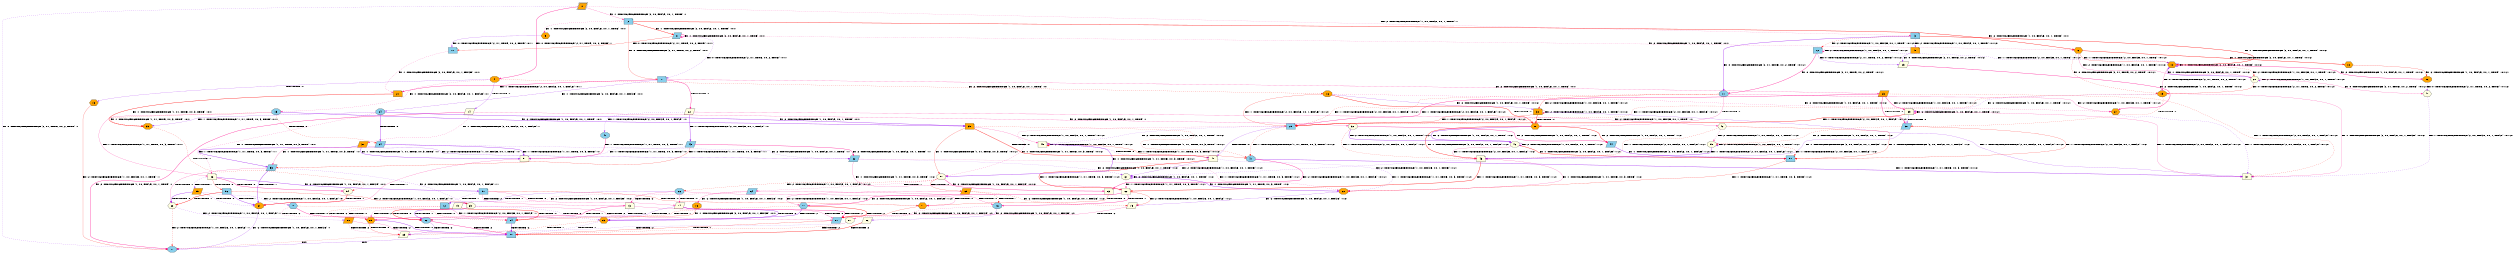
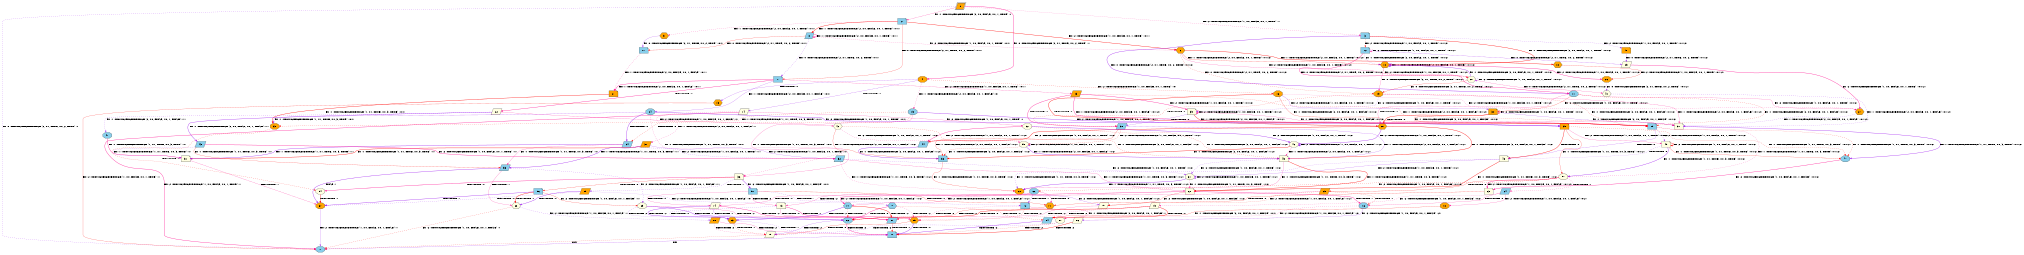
edge "31" -> "51": color purple -> red
edge "47" -> "37": reversed
edge "53" -> "67": label "TERMINATE !1" -> "FALSE !1"
